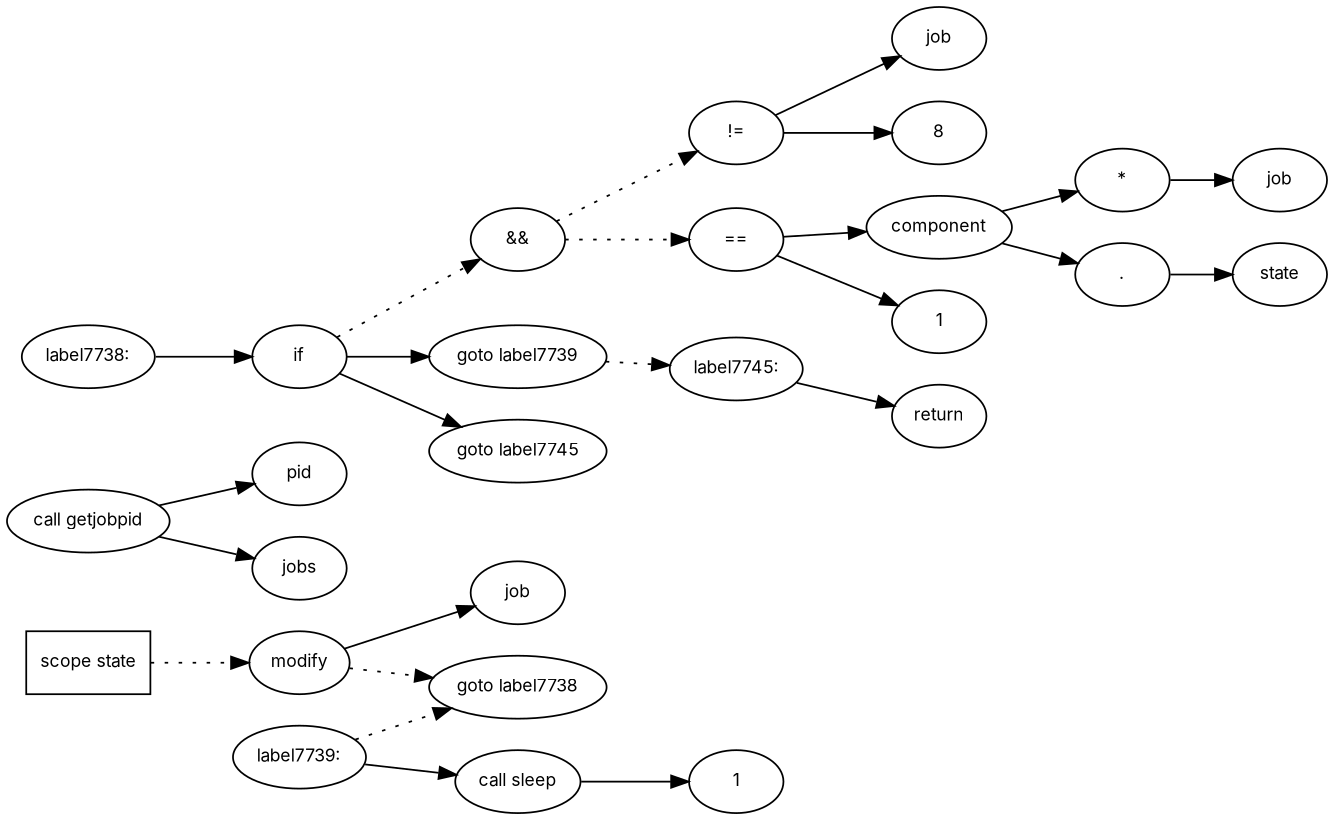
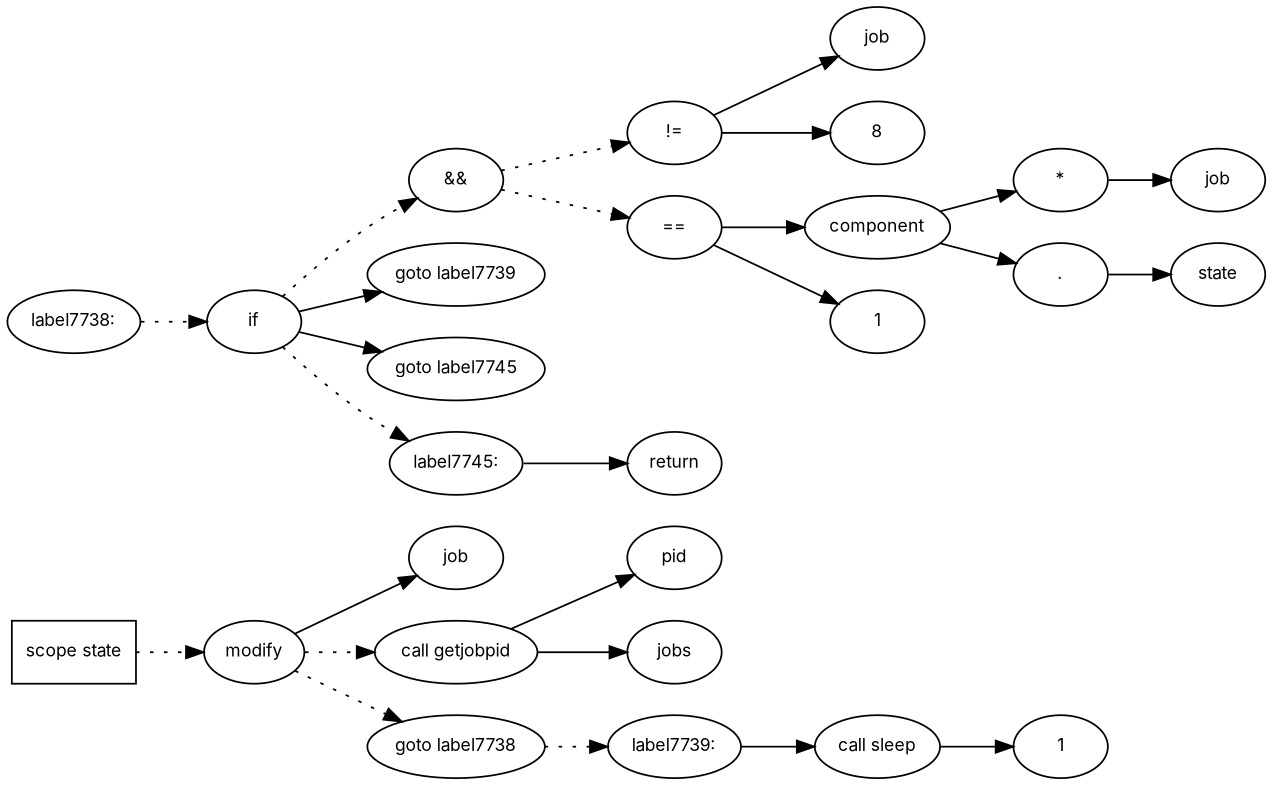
edge "label7738:" -> "if": style solid -> dotted
edge "goto label7739" -> "label7745:": now "if" -> "label7745:"
edge "modify" -> "call getjobpid": added
edge "label7739:" -> "goto label7738": reversed
